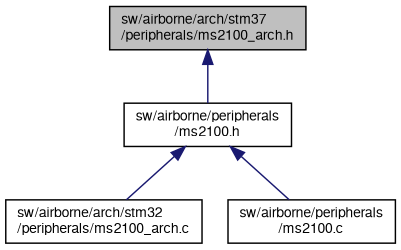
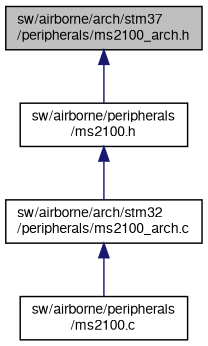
edge "sw/airborne/peripherals /ms2100.c" -> "sw/airborne/peripherals /ms2100.h": now "sw/airborne/peripherals /ms2100.c" -> "sw/airborne/arch/stm32 /peripherals/ms2100_arch.c"
